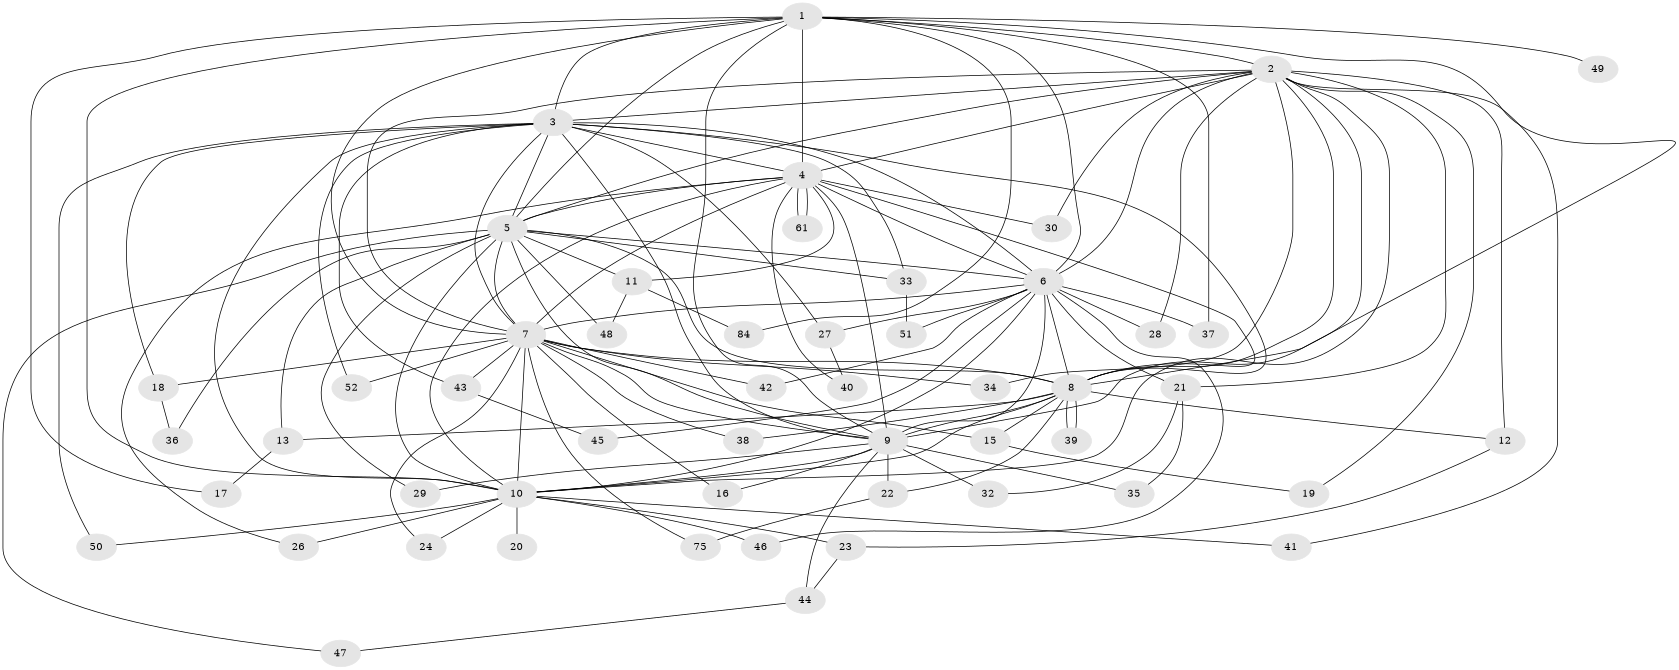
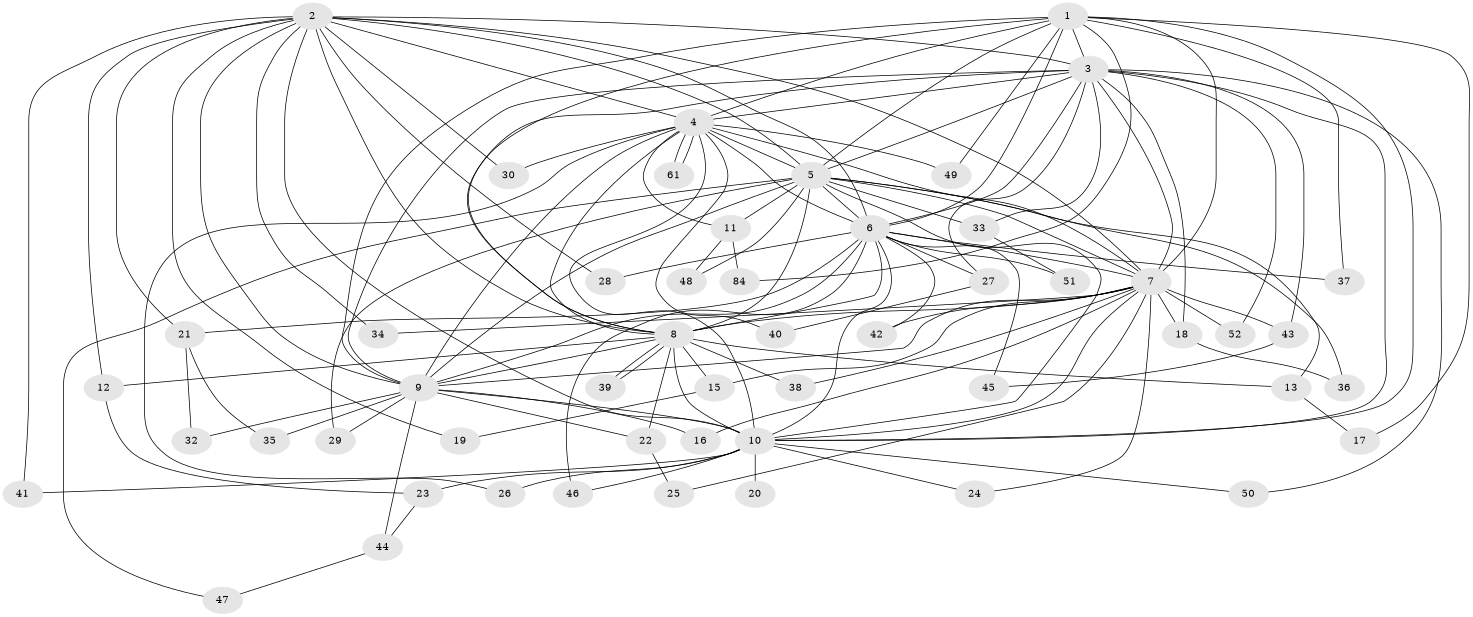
edge "1" -- "2": removed
edge "4" -- "49": added
node "75": label "75" -> "25"
